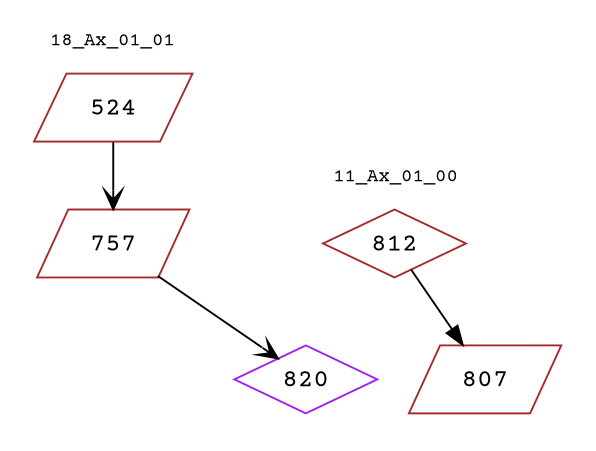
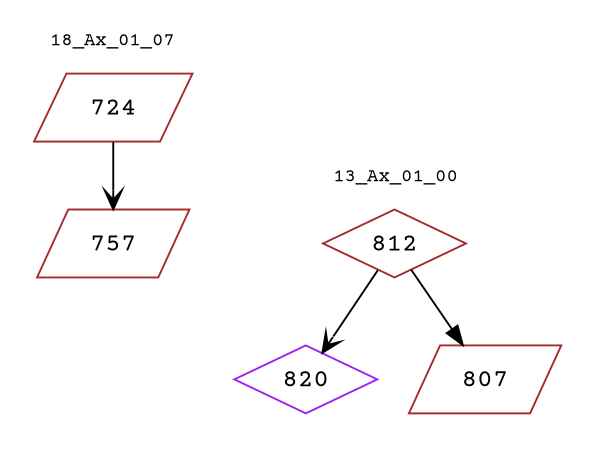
cluster "18_Ax_01_01": label "18_Ax_01_01" -> "18_Ax_01_07"
node "524": label "524" -> "724"
cluster "11_Ax_01_00": label "11_Ax_01_00" -> "13_Ax_01_00"
edge "757" -> "820": now "812" -> "820"
